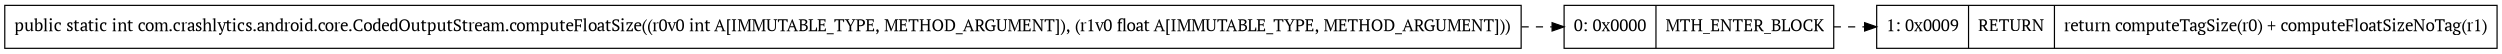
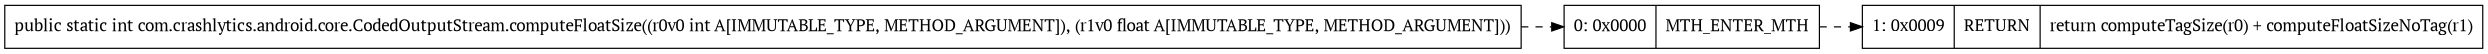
node "0: 0x0000": text "MTH_ENTER_BLOCK" -> "MTH_ENTER_MTH"
